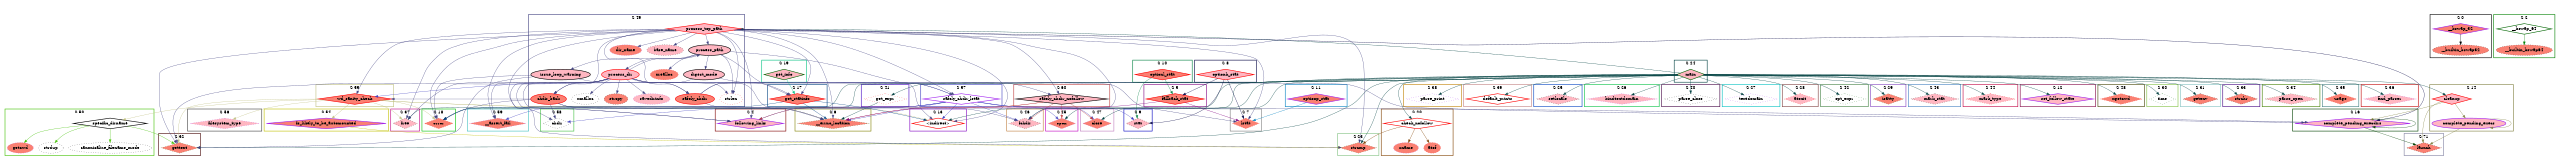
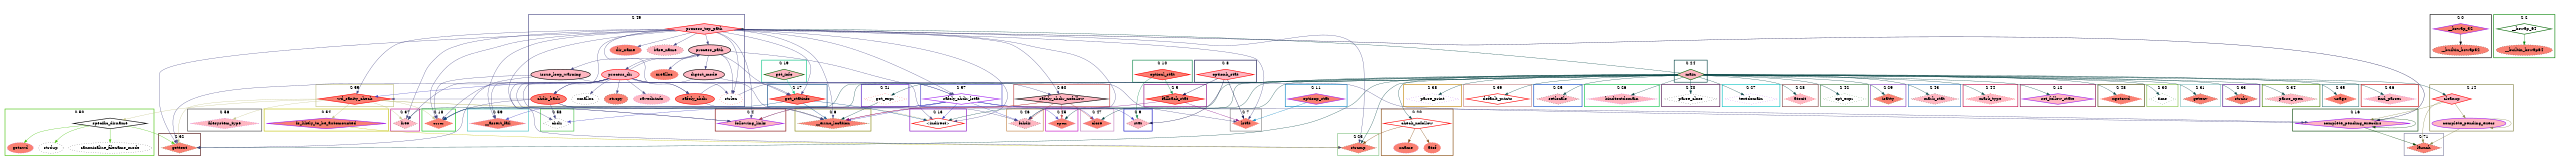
edge "safely_chdir" -> "safely_chdir_lstat": now "strlen" -> "safely_chdir_lstat"
edge "process_dir" -> "error": added
